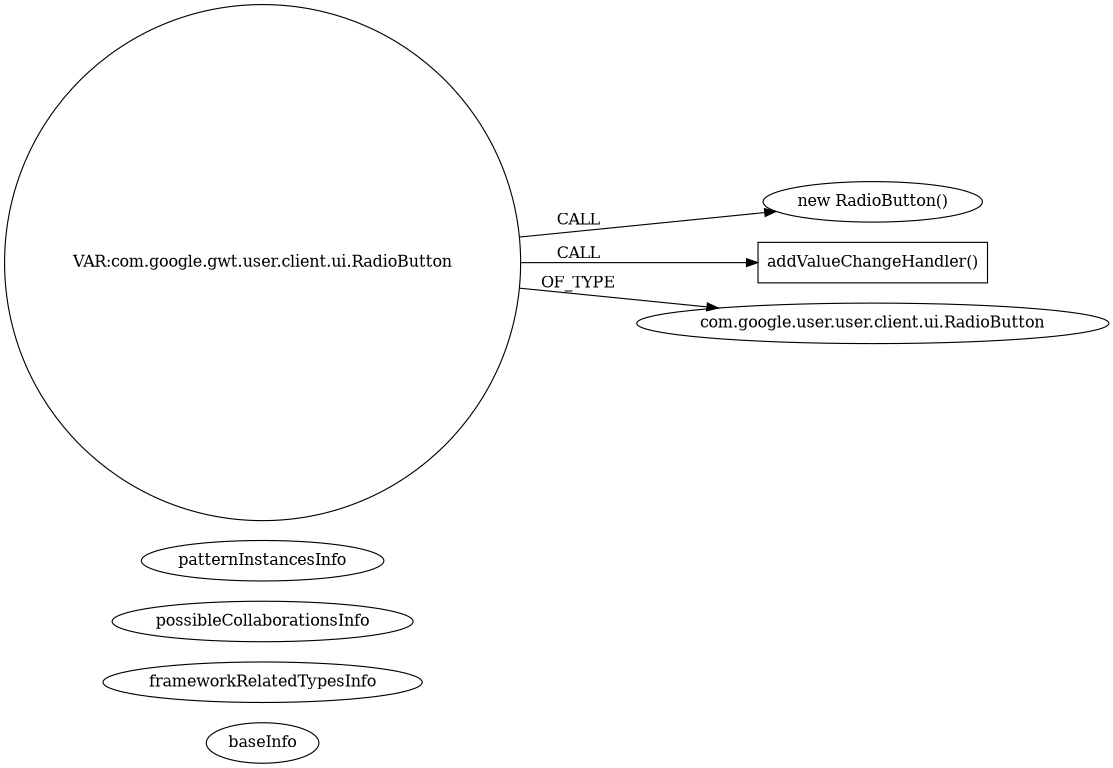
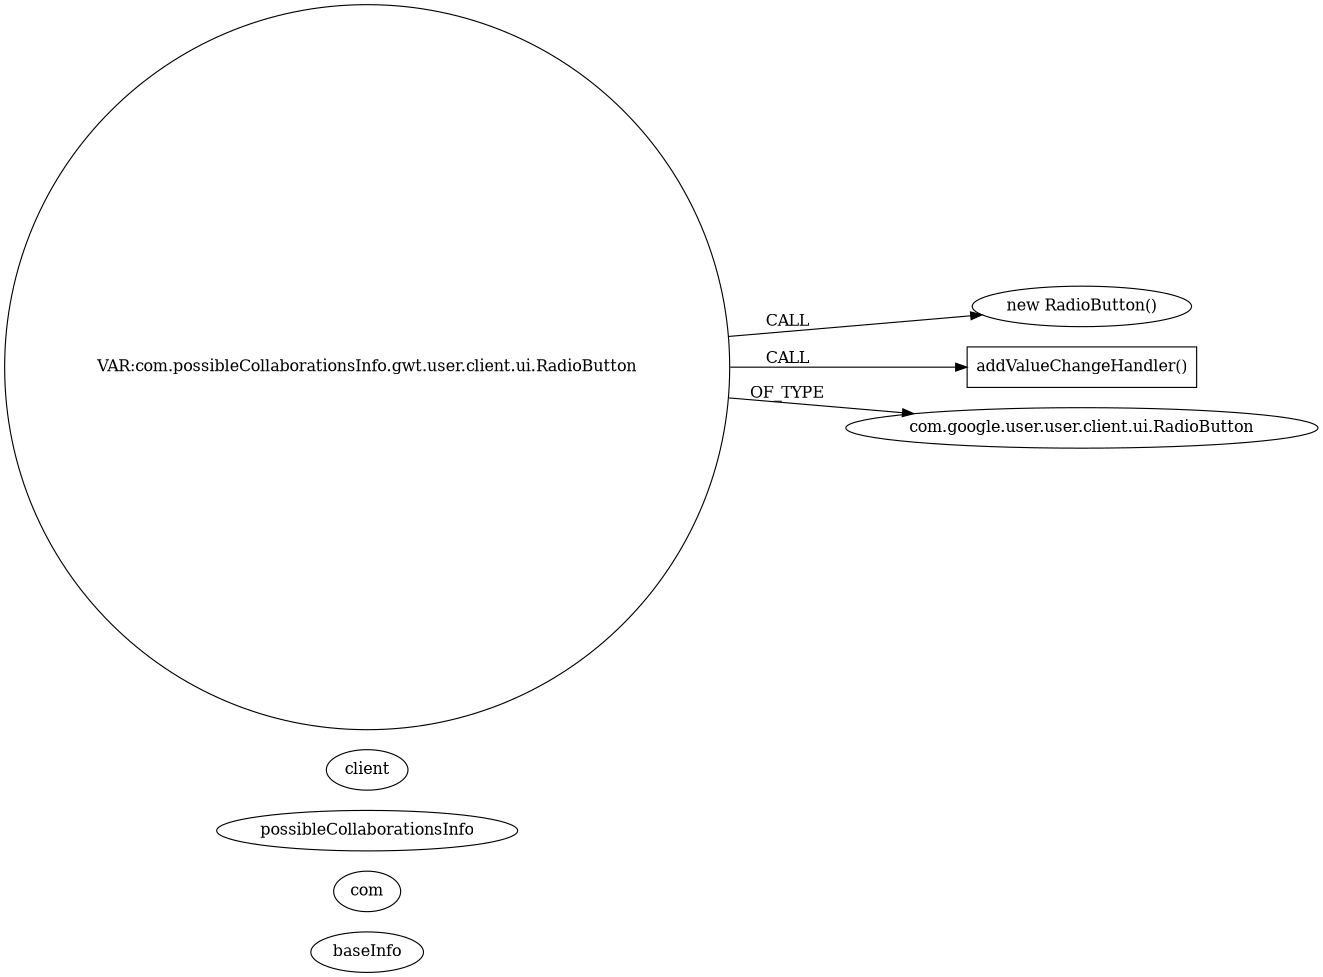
node "VAR:com.google.gwt.user.client.ui.RadioButton": label "VAR:com.google.gwt.user.client.ui.RadioButton" -> "VAR:com.possibleCollaborationsInfo.gwt.user.client.ui.RadioButton"
node "patternInstancesInfo": label "patternInstancesInfo" -> "client"
node "frameworkRelatedTypesInfo": label "frameworkRelatedTypesInfo" -> "com"
